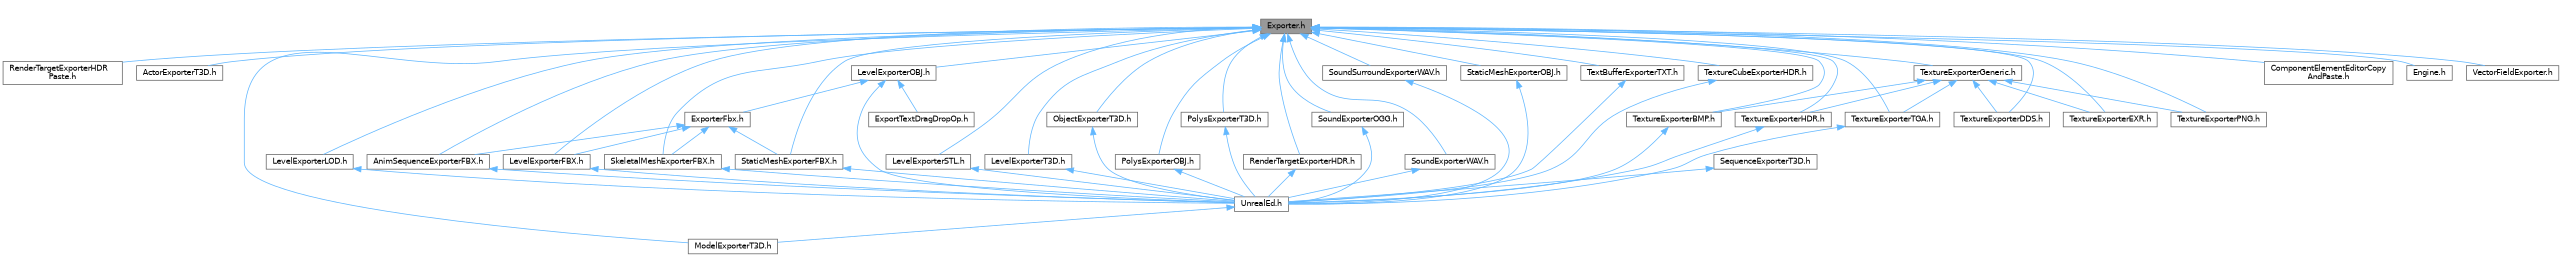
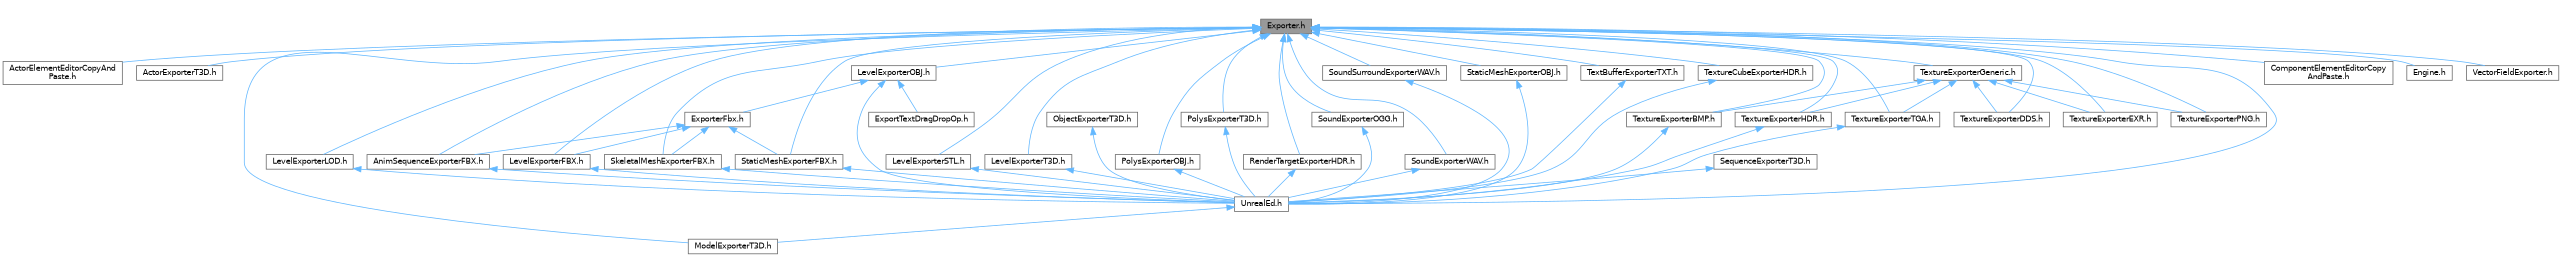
edge "ObjectExporterT3D.h" -> "Exporter.h": now "UnrealEd.h" -> "Exporter.h"
node "RenderTargetExporterHDR Paste.h": label "RenderTargetExporterHDR Paste.h" -> "ActorElementEditorCopyAnd Paste.h"
